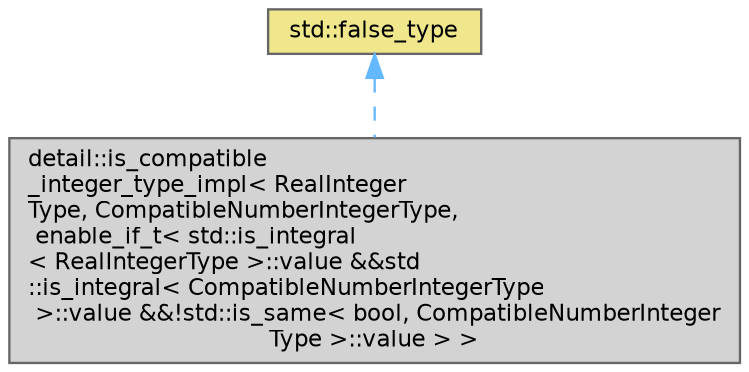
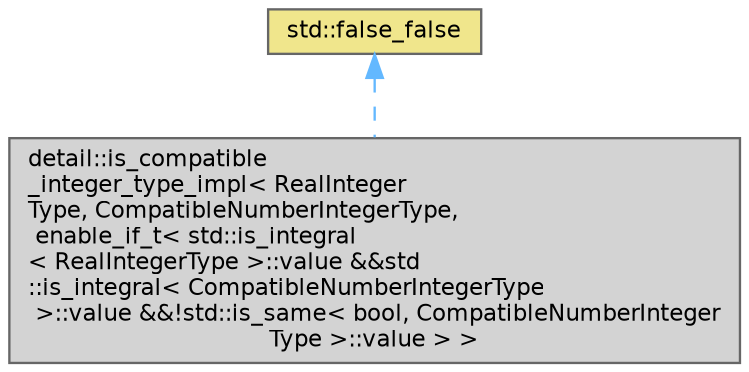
node "std::false_type": label "std::false_type" -> "std::false_false"
